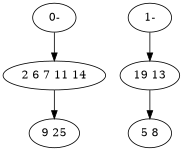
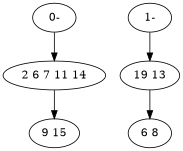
node "9 25": label "9 25" -> "9 15"
node "5 8": label "5 8" -> "6 8"
